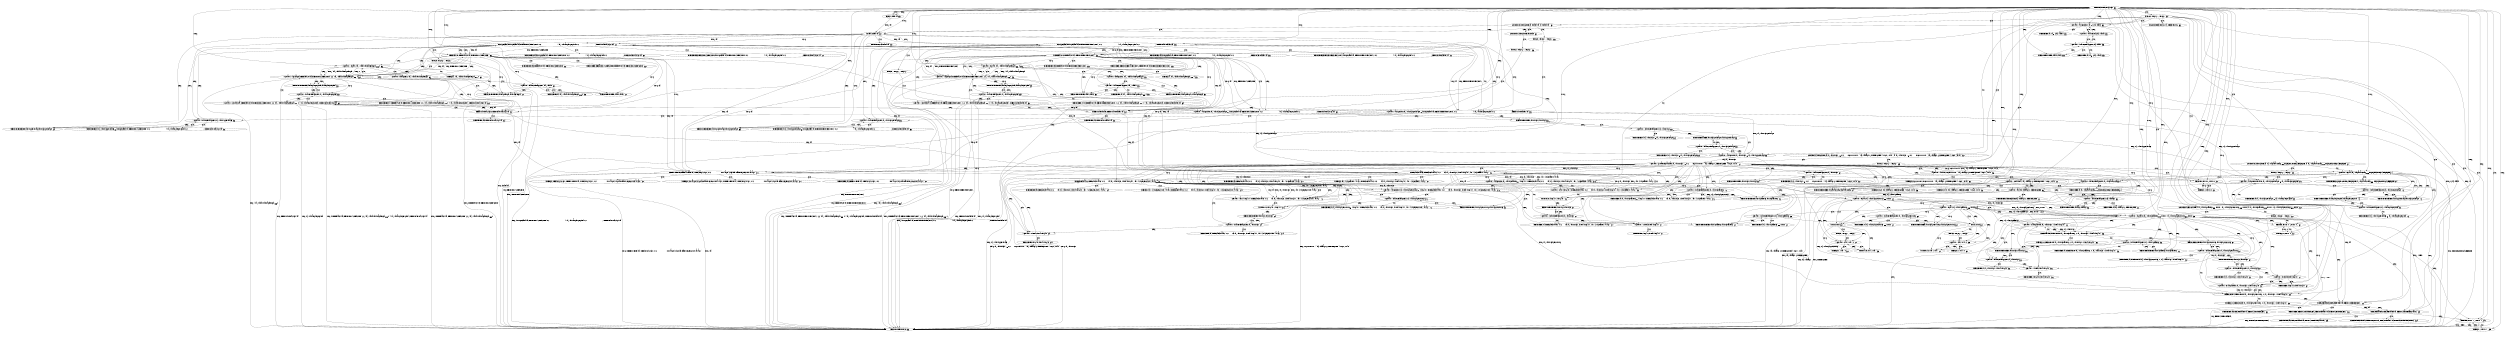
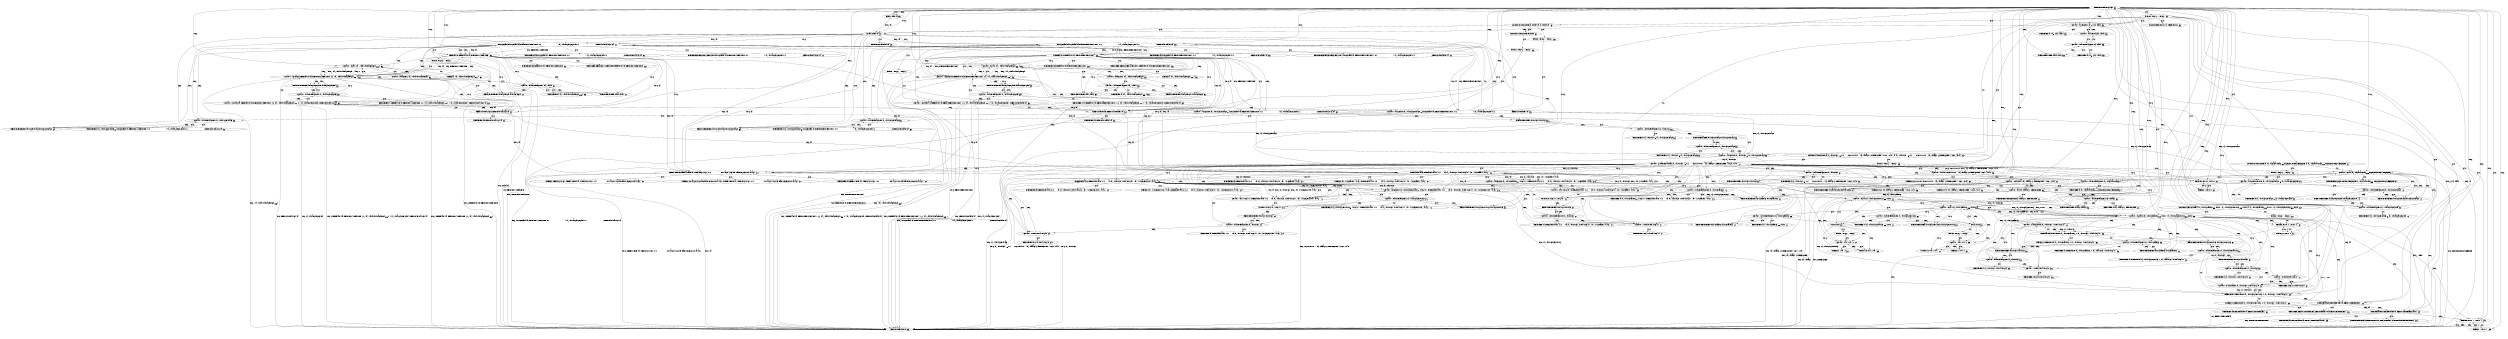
edge "(METHOD,TIFFSetupStrips)" -> "(<operator>.equals,td->td_stripoffset_p == NULL)": added, label "DDG:"
